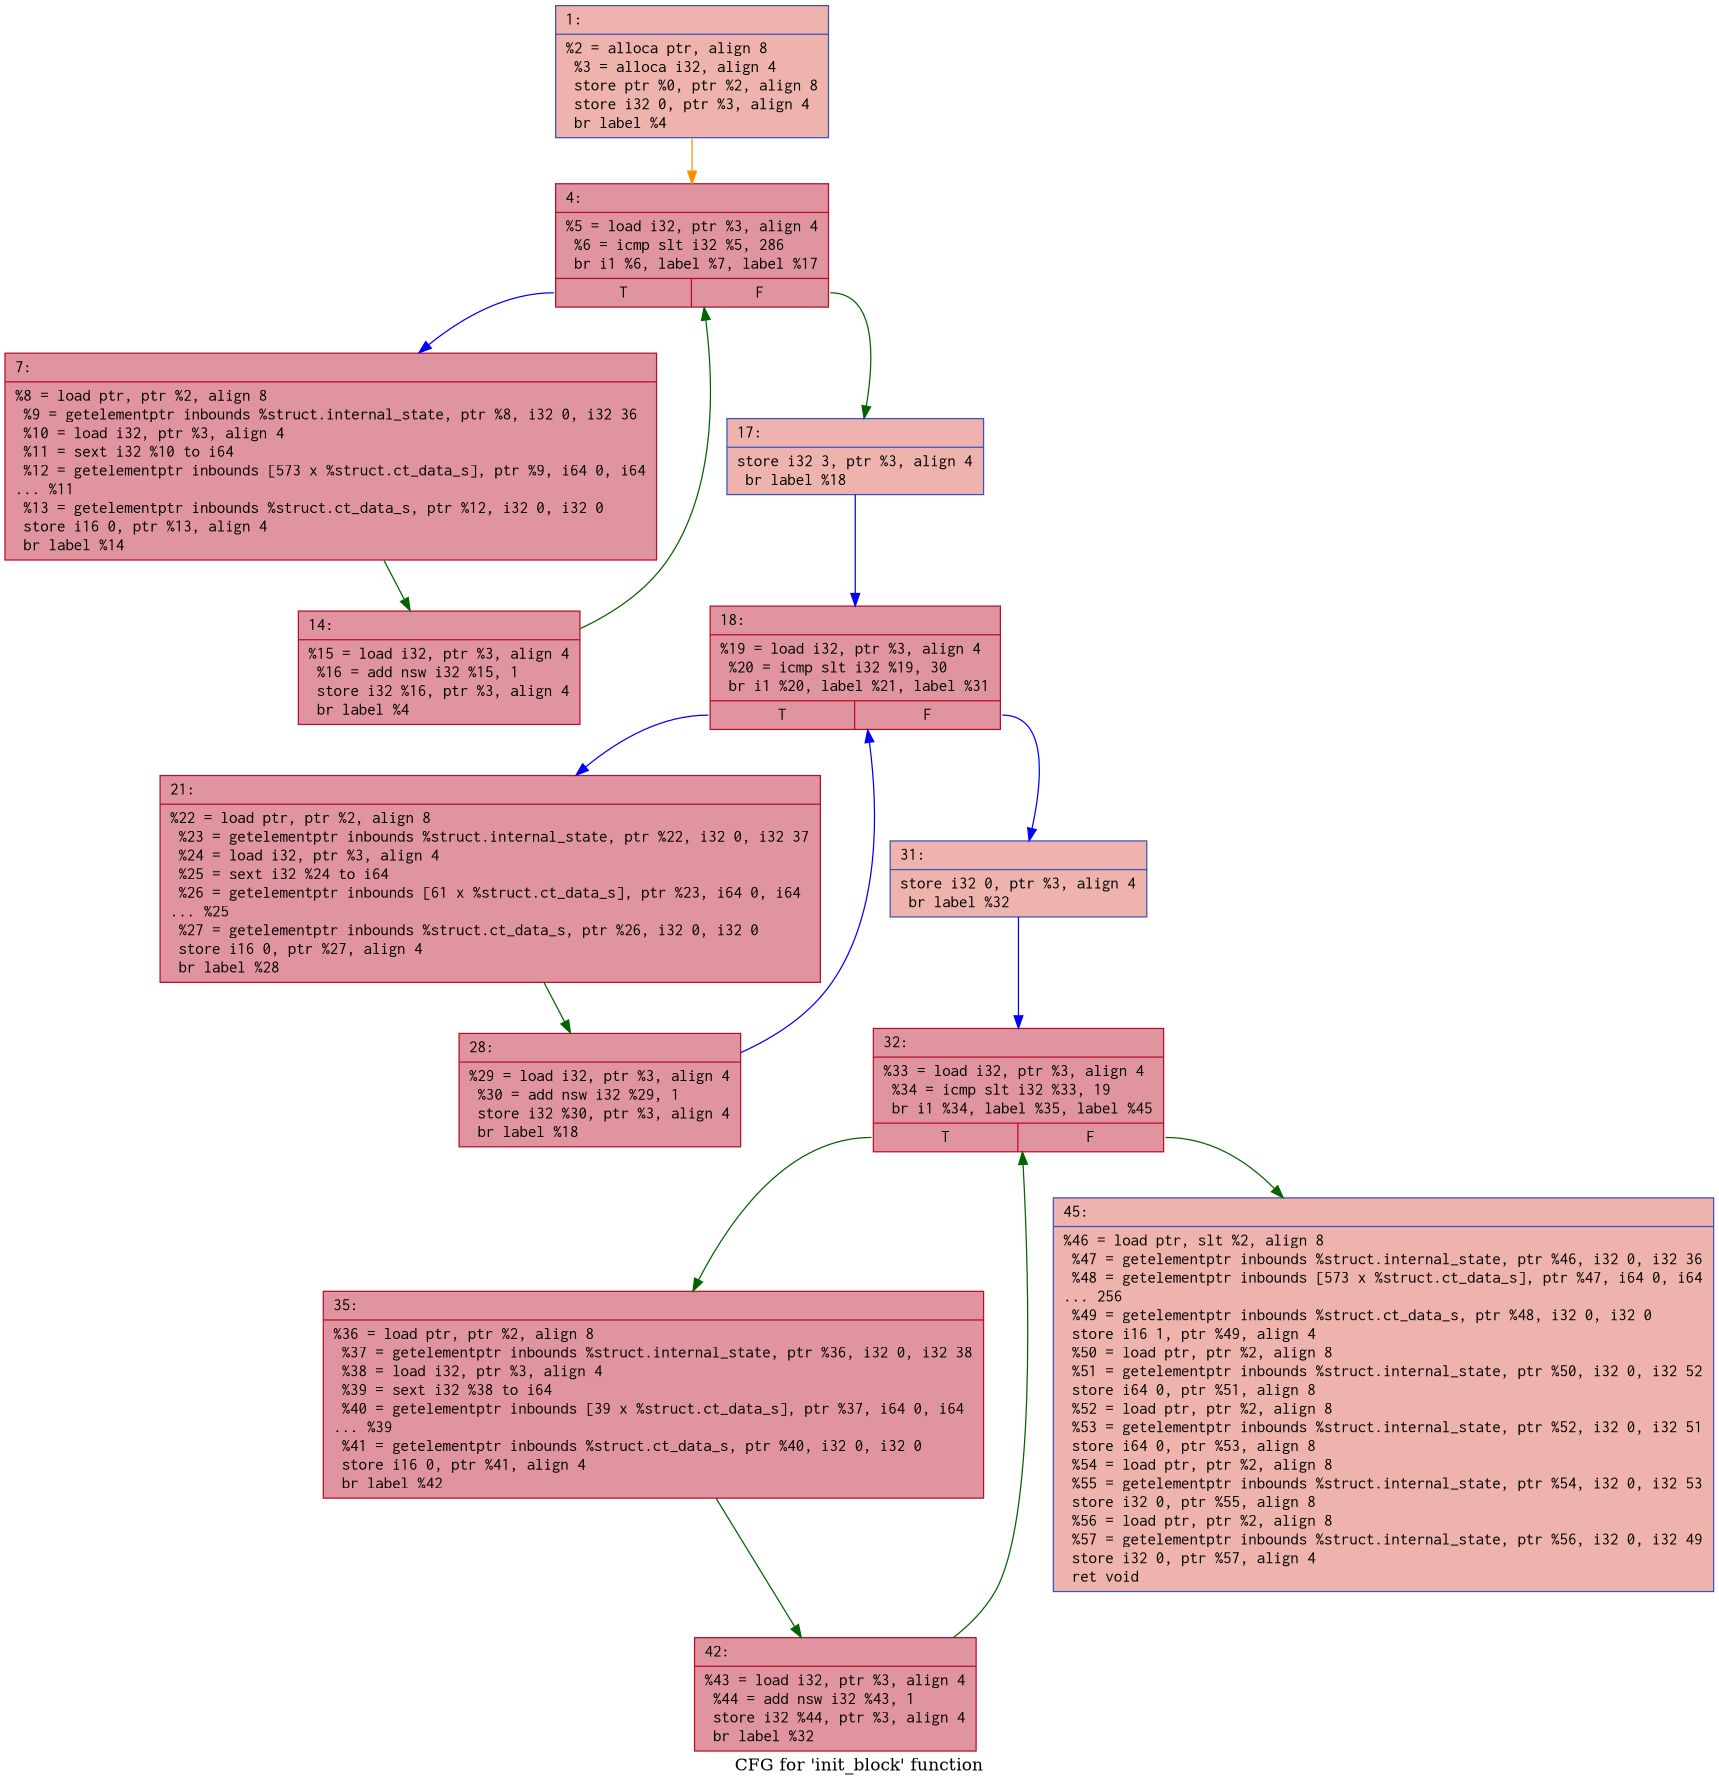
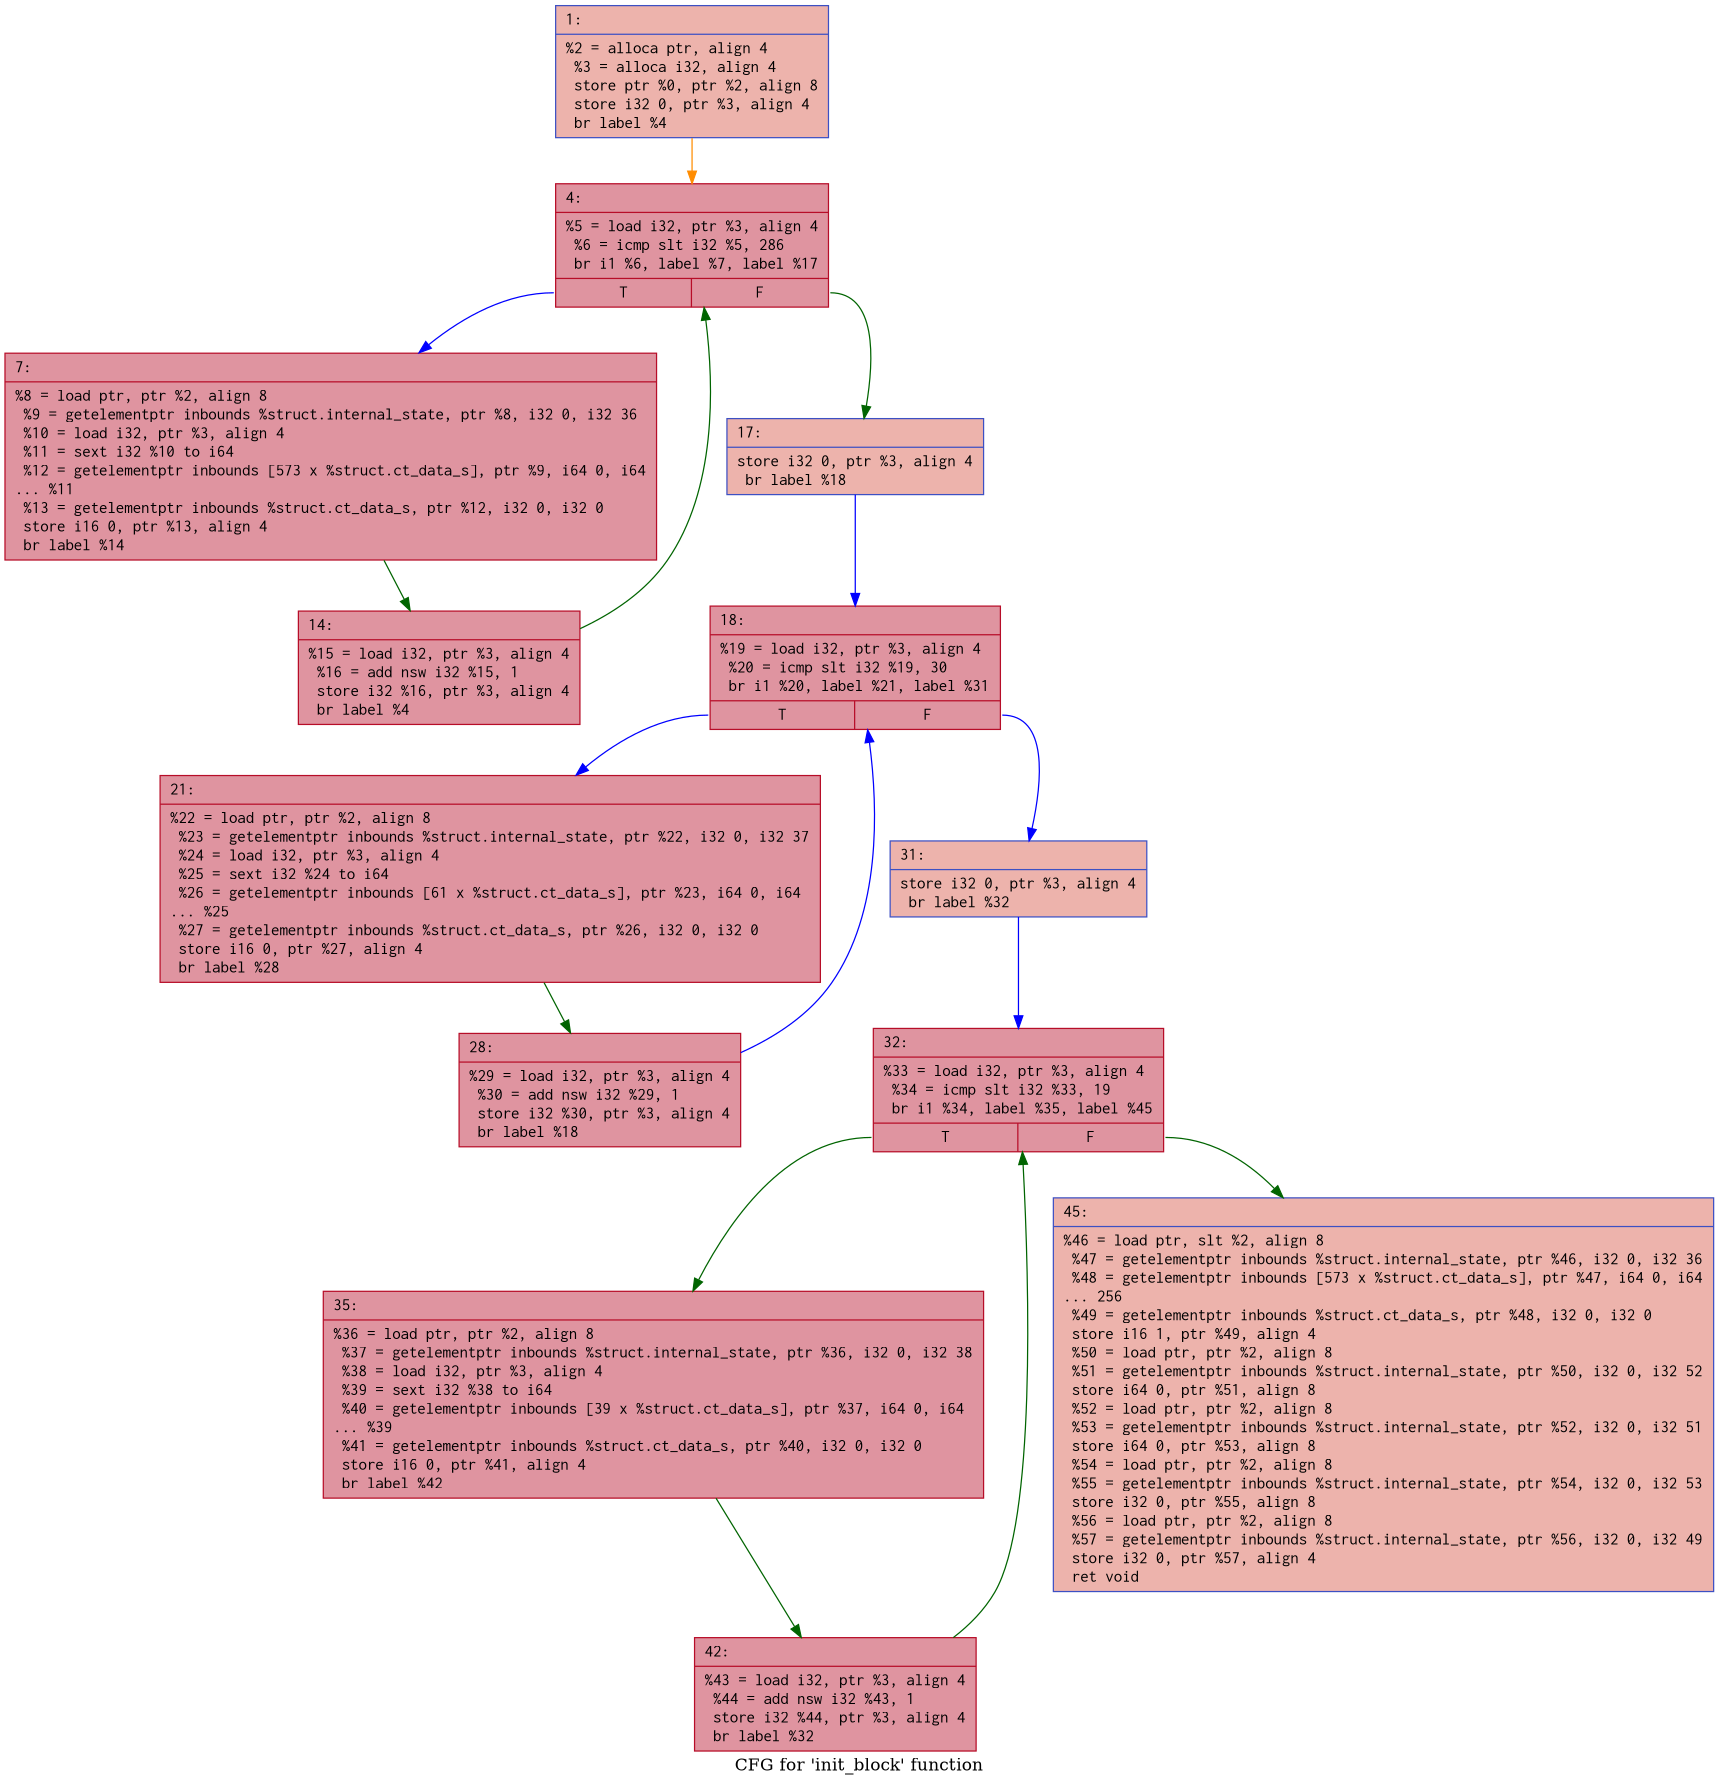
node "1:": text "%2 = alloca ptr, align 8" -> "%2 = alloca ptr, align 4"
node "17:": text "store i32 3, ptr %3, align 4" -> "store i32 0, ptr %3, align 4"
